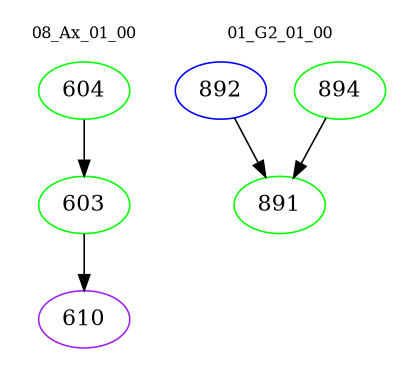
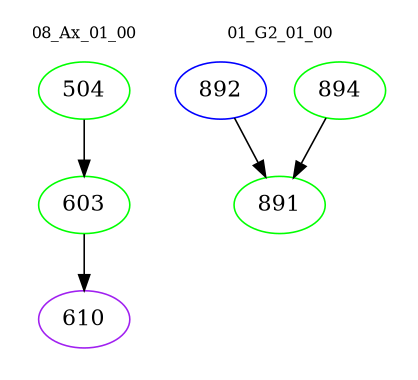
node "604": label "604" -> "504"
